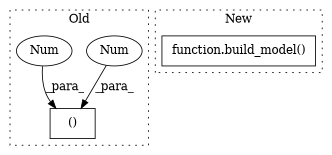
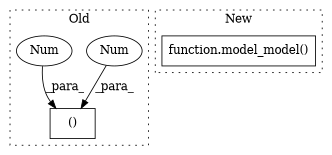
node "function.build_model()": label "function.build_model()" -> "function.model_model()"
